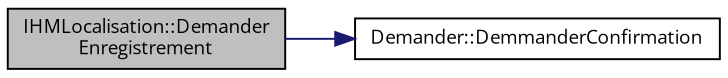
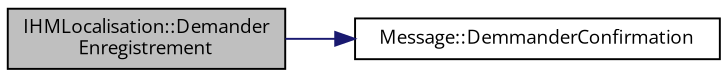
node "Demander::DemmanderConfirmation": label "Demander::DemmanderConfirmation" -> "Message::DemmanderConfirmation"
